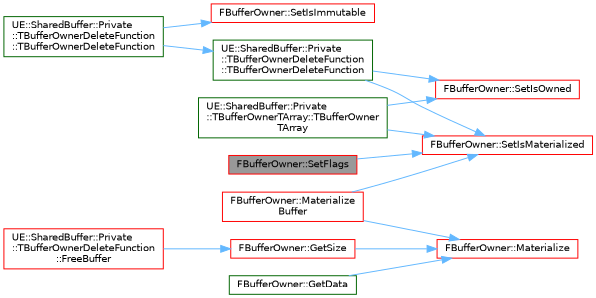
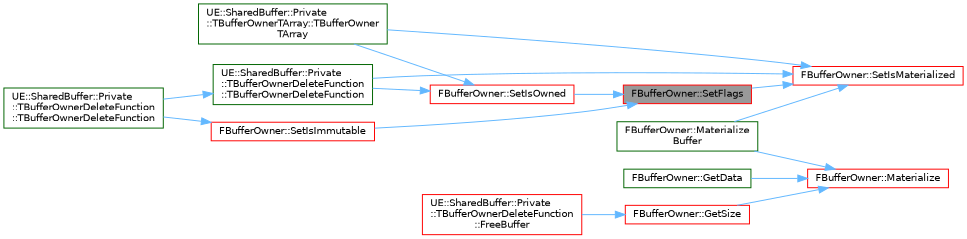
edge "FBufferOwner::SetIsOwned" -> "FBufferOwner::SetFlags": added
edge "FBufferOwner::SetIsImmutable" -> "FBufferOwner::SetFlags": added
node "FBufferOwner::Materialize Buffer": color red -> darkgreen
